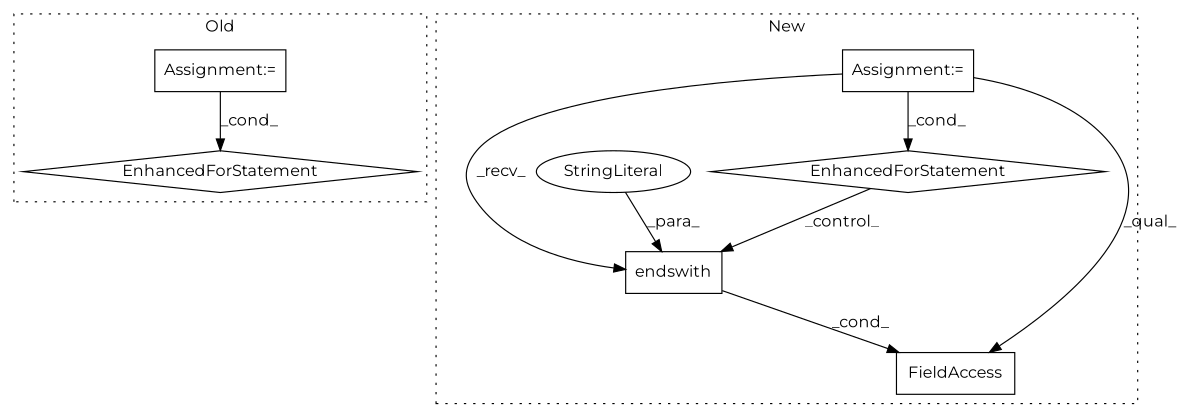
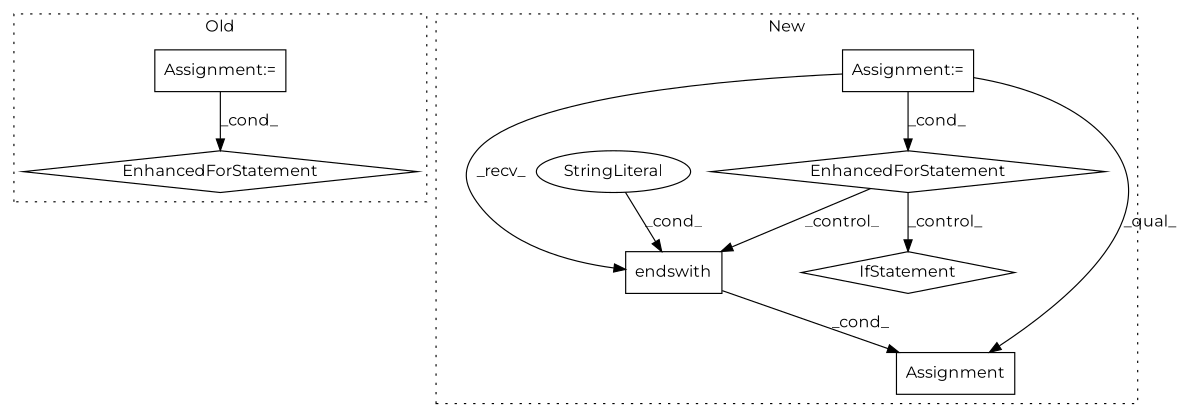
edge "StringLiteral" -> "endswith": label "_para_" -> "_cond_"
node "IfStatement": added
node "FieldAccess": label "FieldAccess" -> "Assignment"
